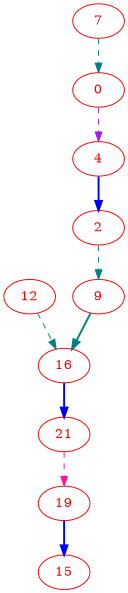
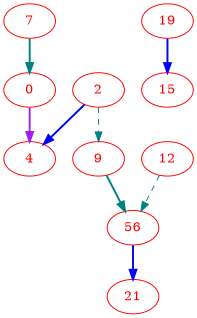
edge "7" -> "0": style dashed -> bold
edge "0" -> "4": style dashed -> bold
edge "4" -> "2": reversed
node "16": label "16" -> "56"
edge "21" -> "19": removed
